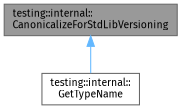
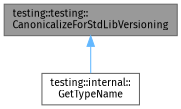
node "testing::internal:: CanonicalizeForStdLibVersioning": label "testing::internal:: CanonicalizeForStdLibVersioning" -> "testing::testing:: CanonicalizeForStdLibVersioning"
